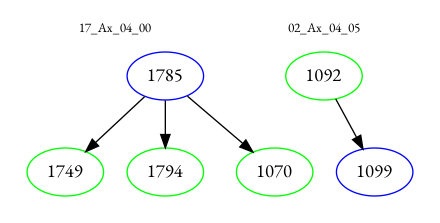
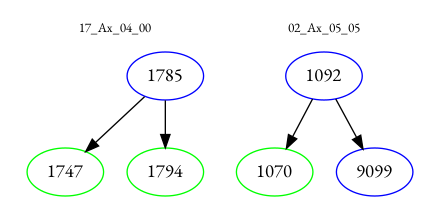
cluster "02_Ax_04_05": label "02_Ax_04_05" -> "02_Ax_05_05"
node "1092": color green -> blue
edge "1785" -> "1070": now "1092" -> "1070"
node "1749": label "1749" -> "1747"
node "1099": label "1099" -> "9099"
